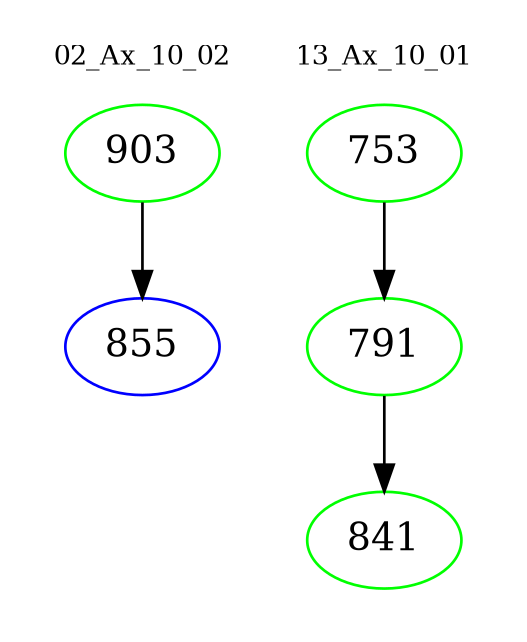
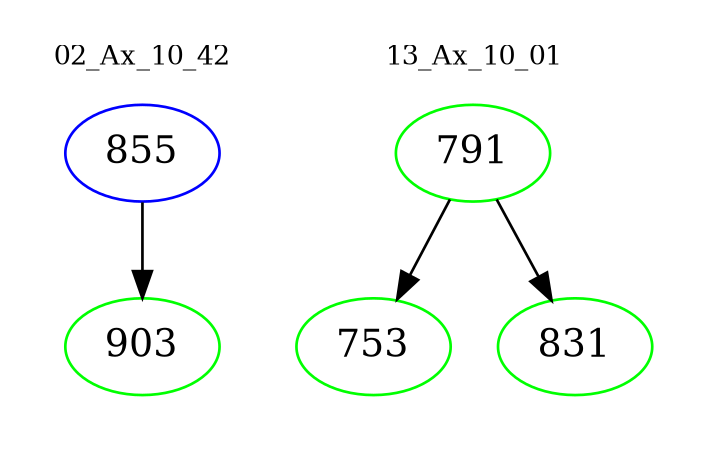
cluster "02_Ax_10_02": label "02_Ax_10_02" -> "02_Ax_10_42"
edge "903" -> "855": reversed
edge "753" -> "791": reversed
node "841": label "841" -> "831"
